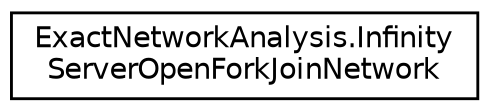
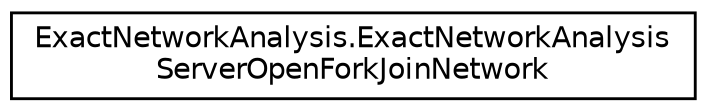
node "ExactNetworkAnalysis.Infinity ServerOpenForkJoinNetwork": label "ExactNetworkAnalysis.Infinity ServerOpenForkJoinNetwork" -> "ExactNetworkAnalysis.ExactNetworkAnalysis ServerOpenForkJoinNetwork"
